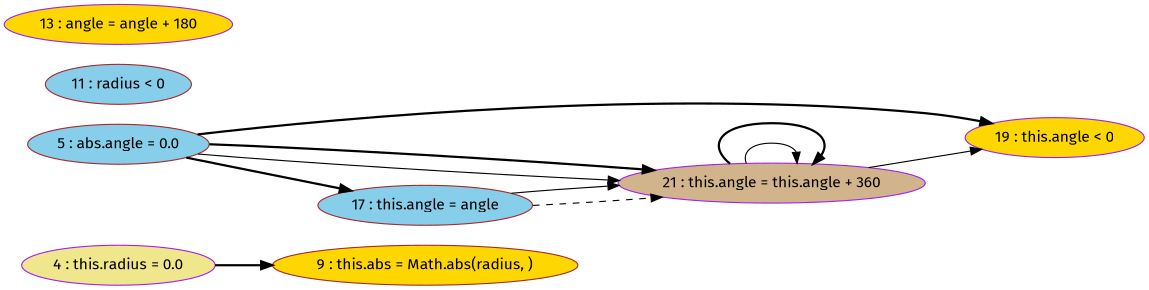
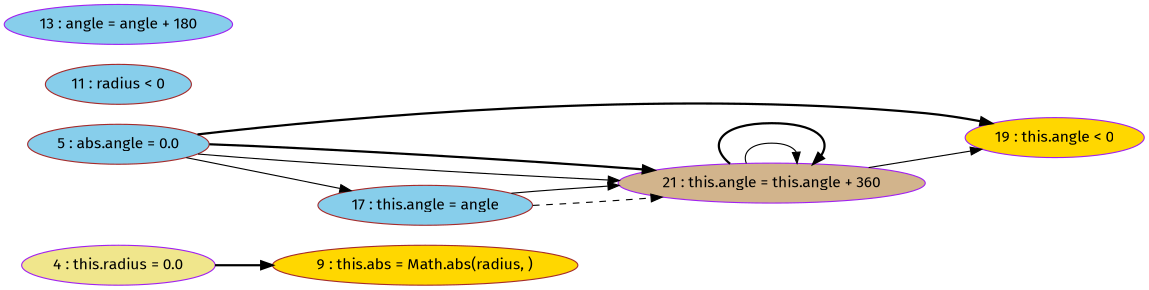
node "13 : angle = angle + 180": fillcolor gold -> skyblue
edge "5 : abs.angle = 0.0" -> "17 : this.angle = angle": style bold -> solid
